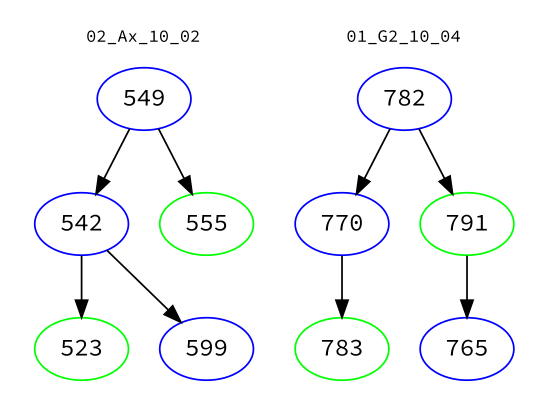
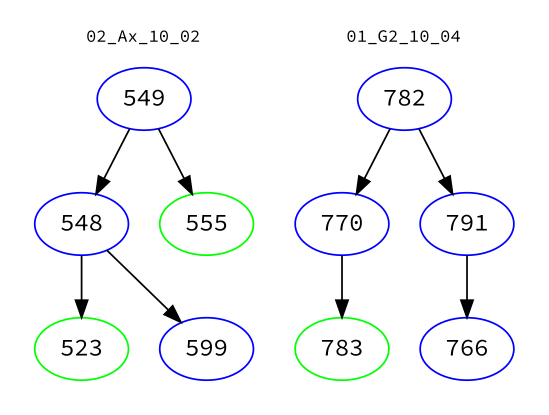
node "542": label "542" -> "548"
node "791": color green -> blue
node "765": label "765" -> "766"
